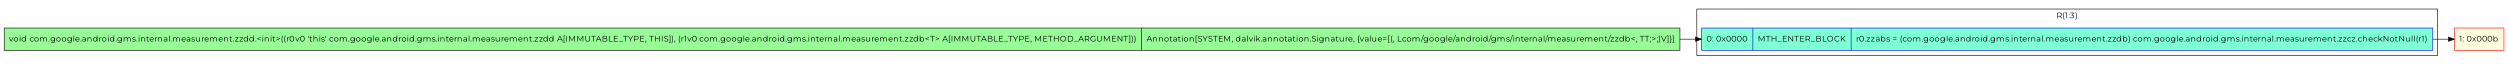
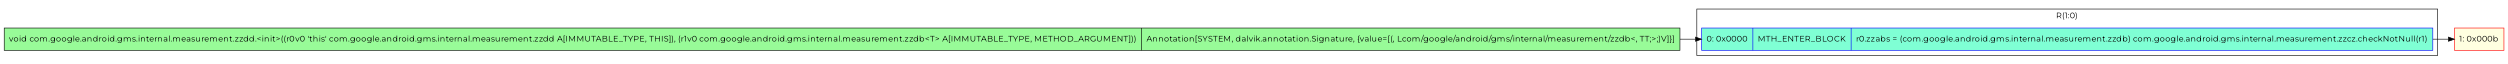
cluster "R(1:3)": label "R(1:3)" -> "R(1:0)"
